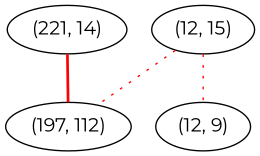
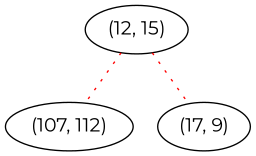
node "(221, 14)": removed
node "(197, 112)": label "(197, 112)" -> "(107, 112)"
node "(12, 9)": label "(12, 9)" -> "(17, 9)"
